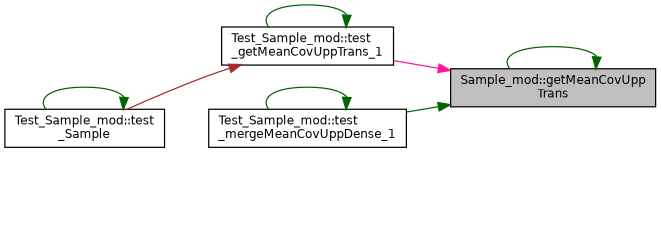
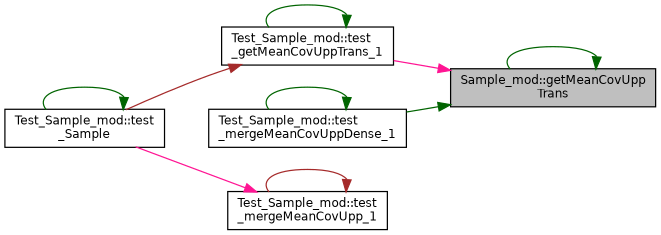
node "Test_Sample_mod::test _mergeMeanCovUpp_1": added
